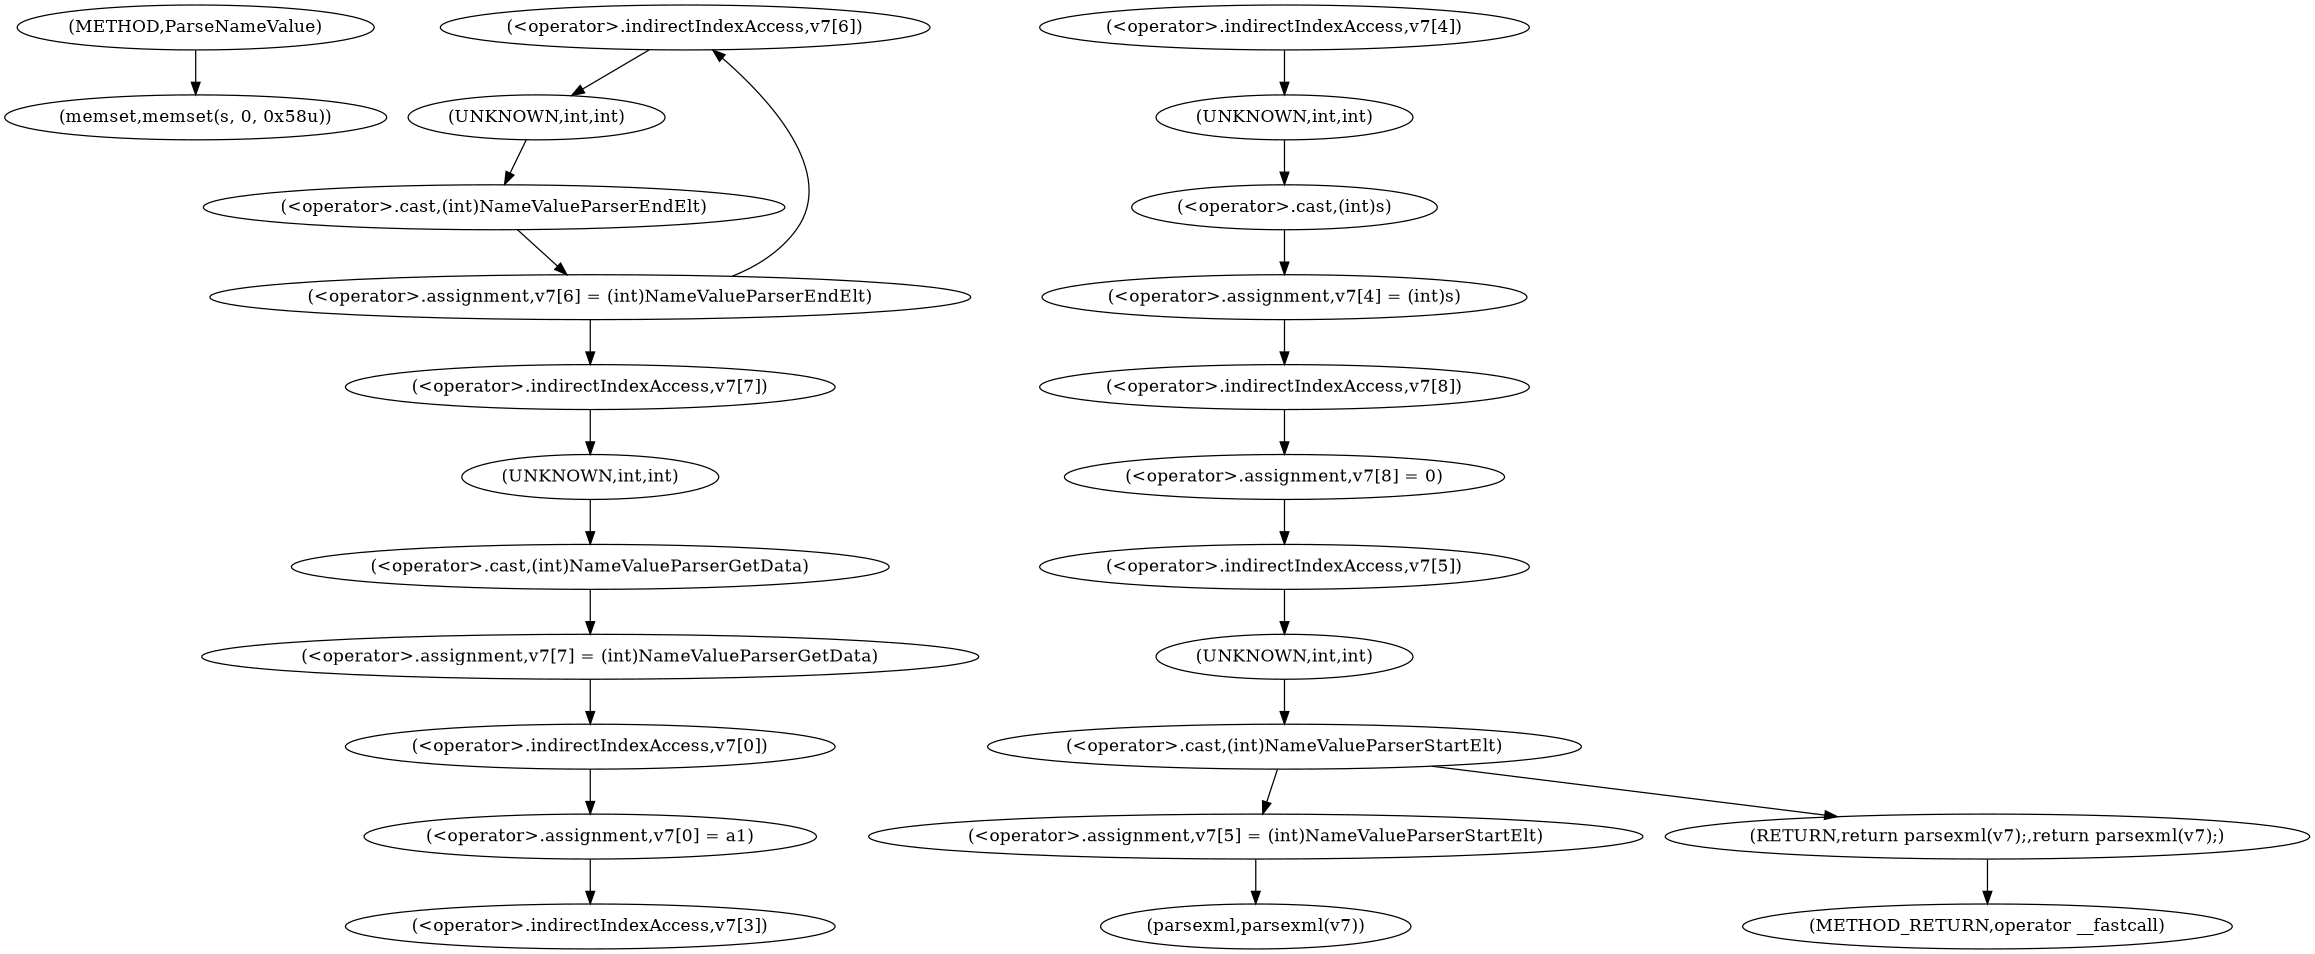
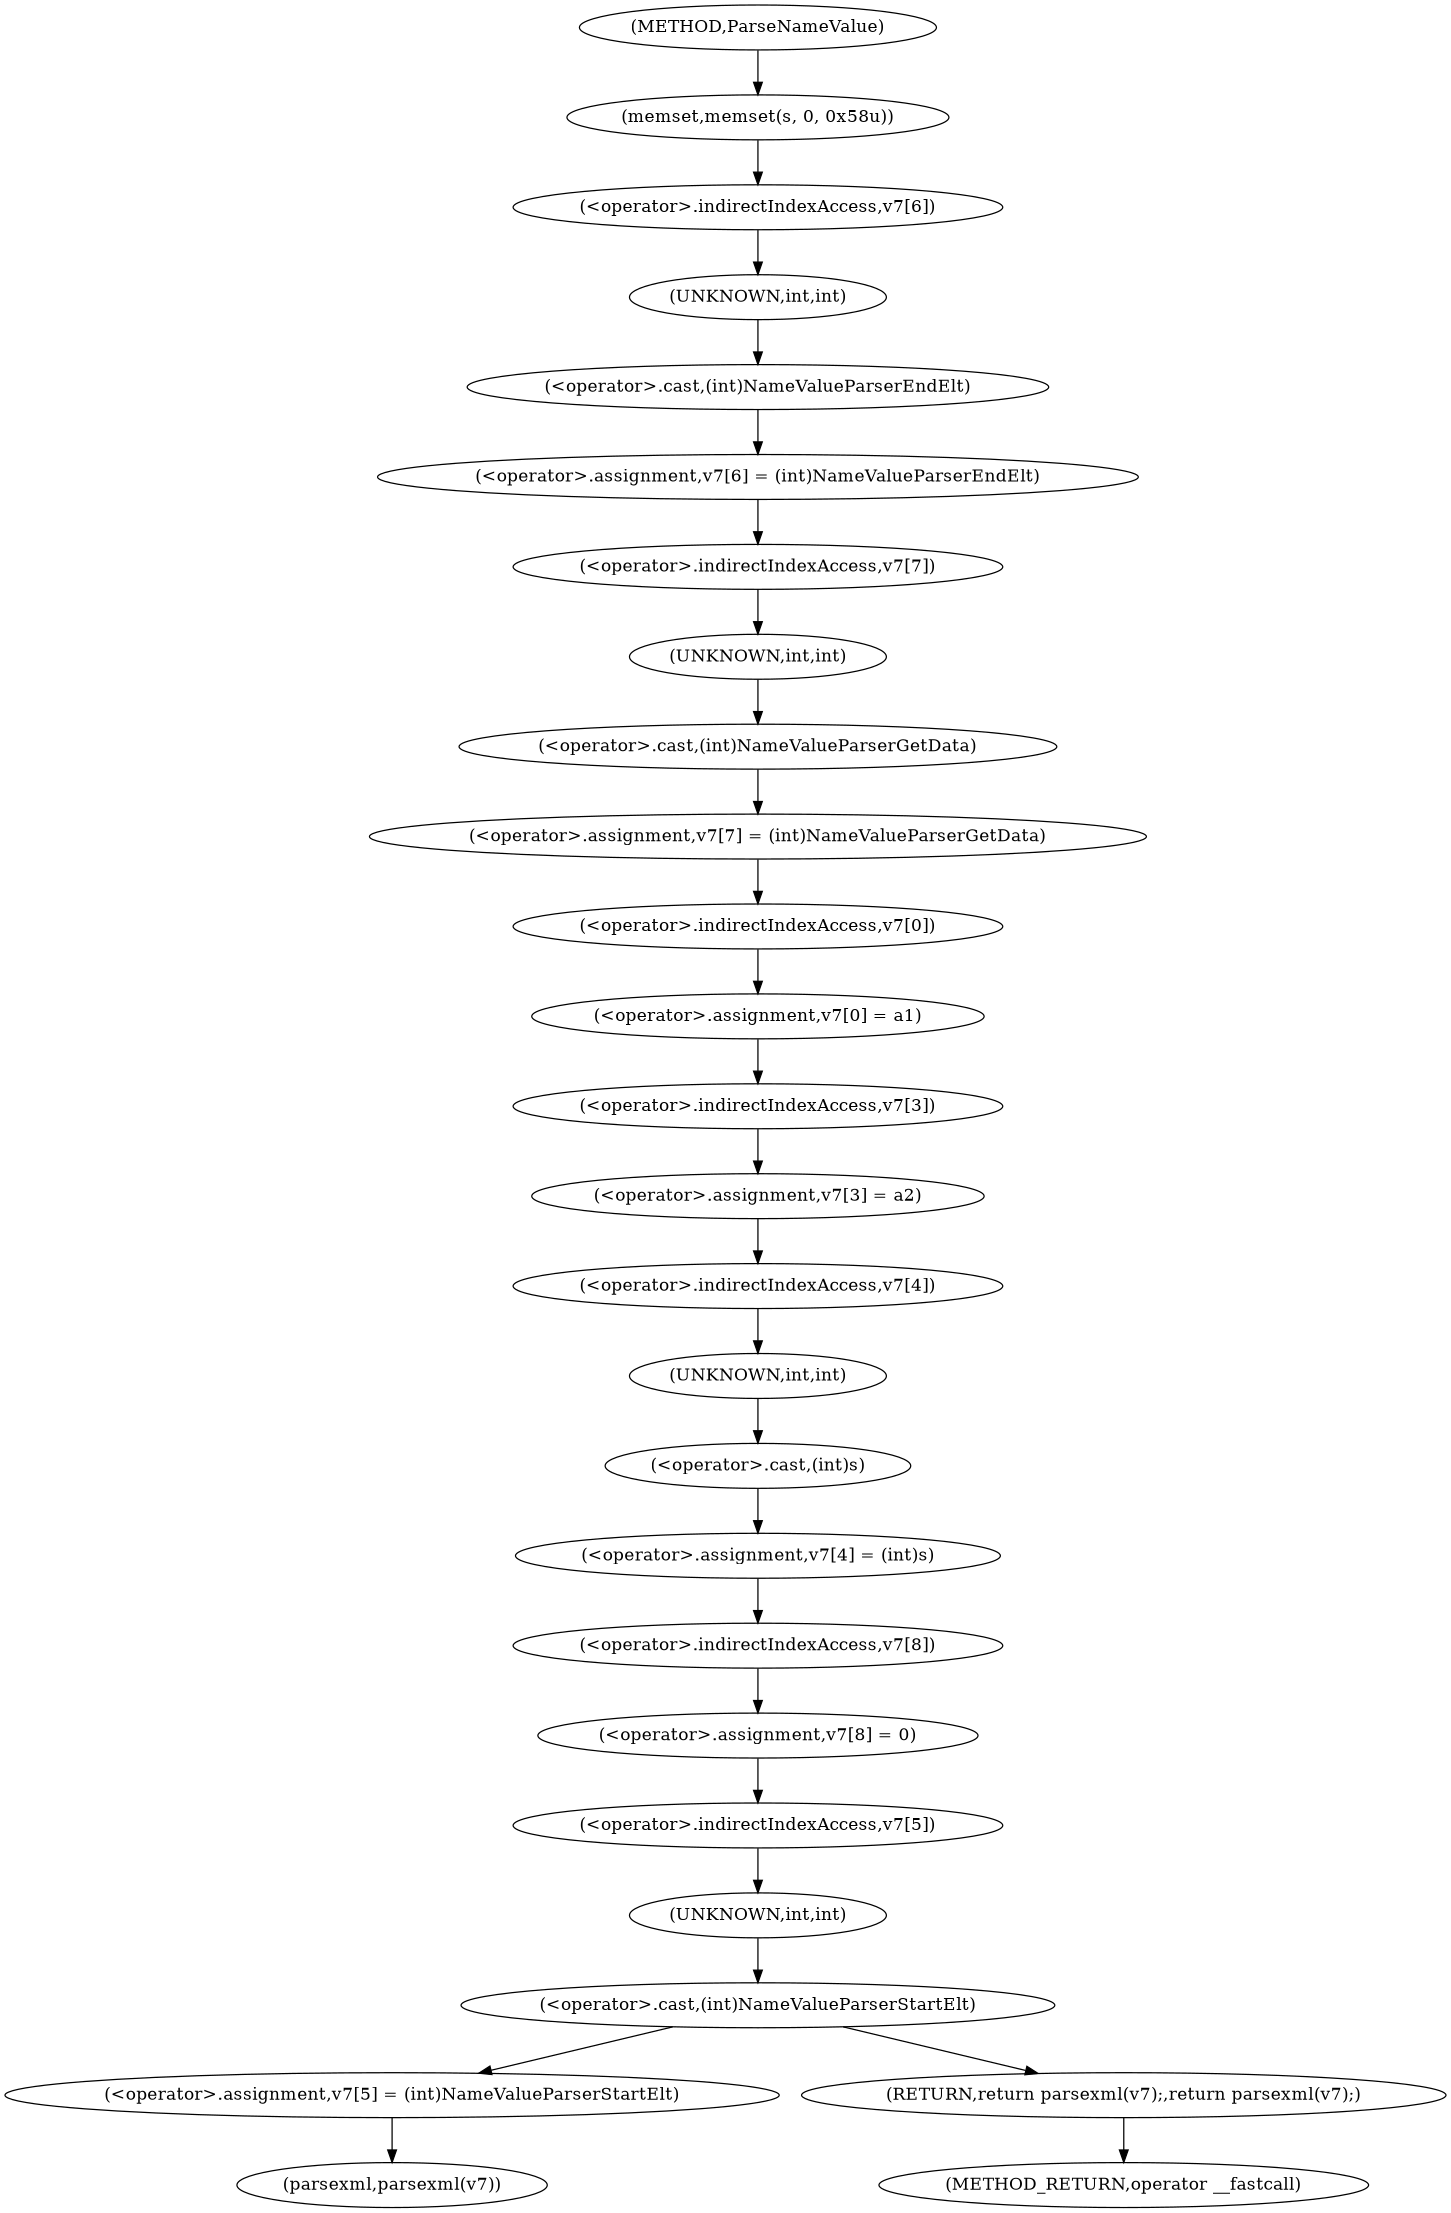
edge "(<operator>.assignment,v7[6] = (int)NameValueParserEndElt)" -> "(<operator>.indirectIndexAccess,v7[6])": now "(memset,memset(s, 0, 0x58u))" -> "(<operator>.indirectIndexAccess,v7[6])"
node "(<operator>.assignment,v7[3] = a2)": added
